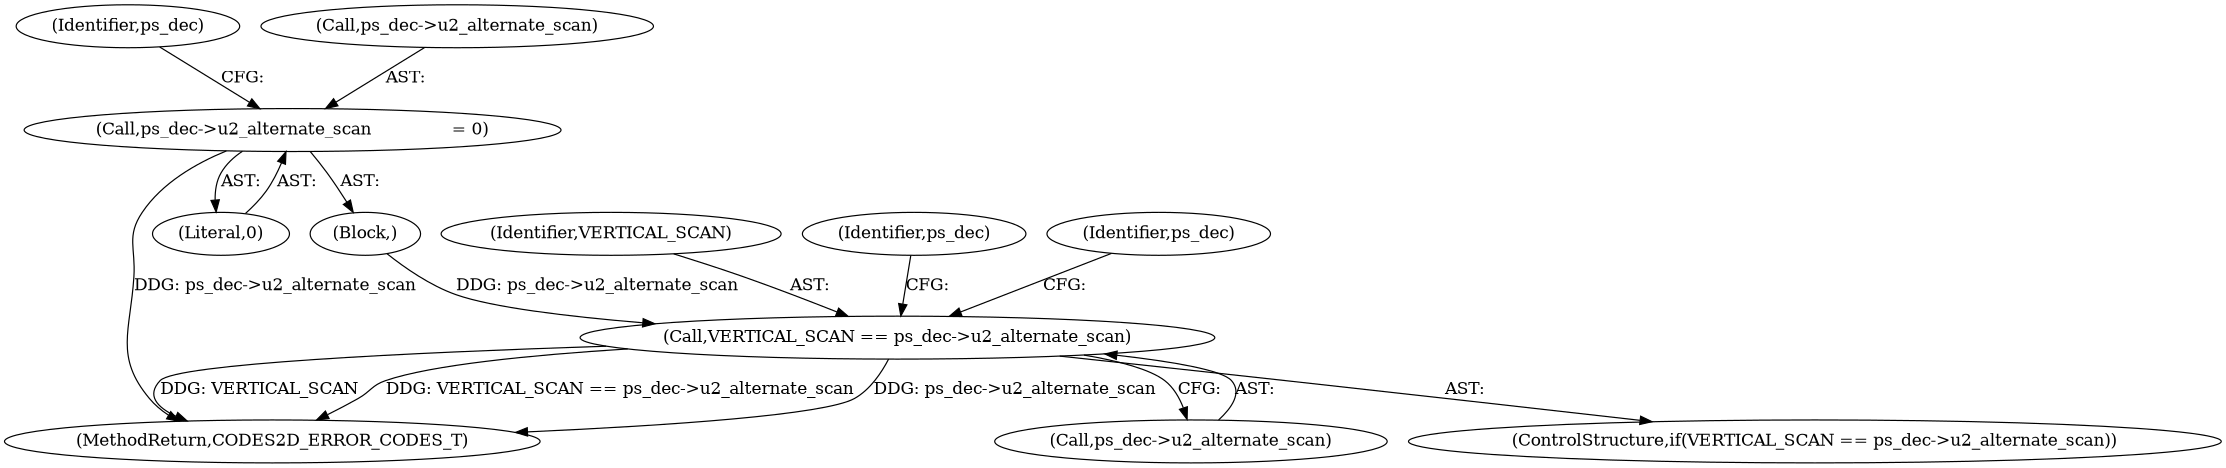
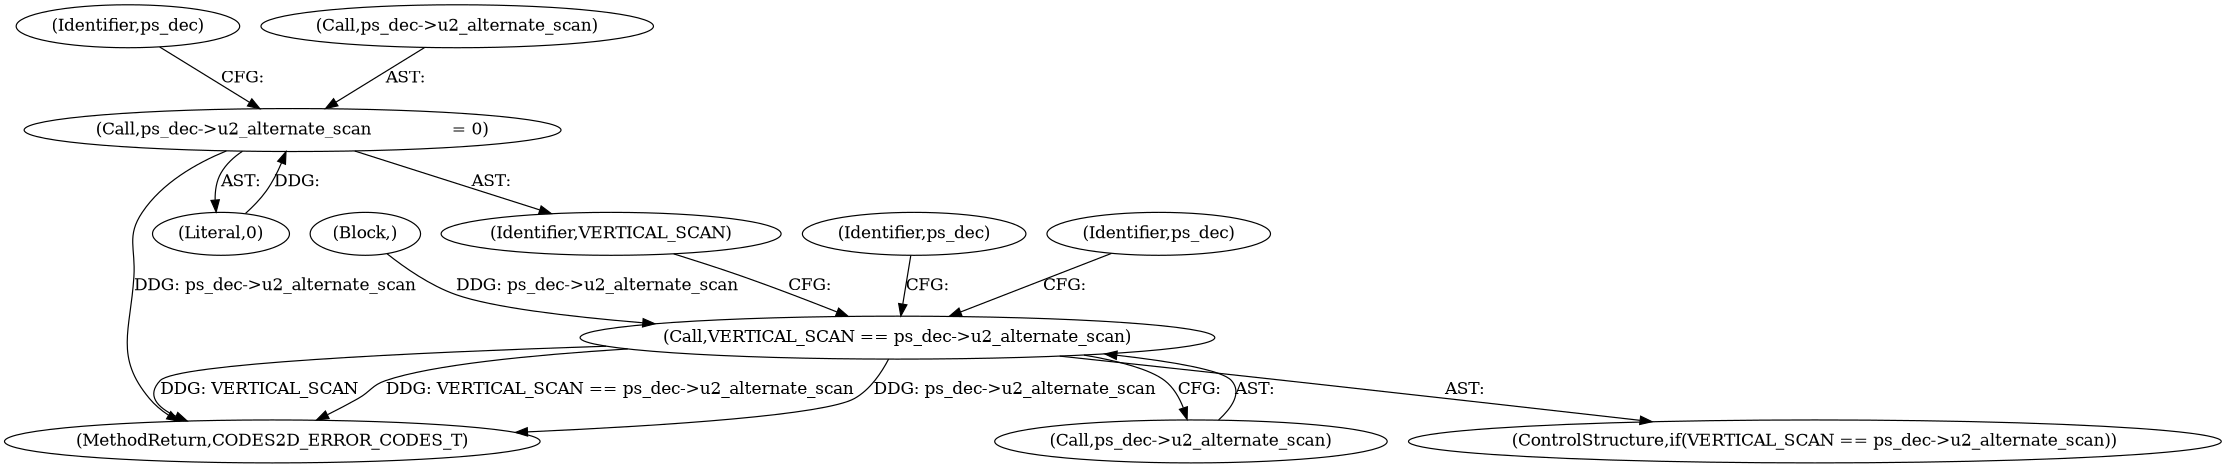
edge "(Call,ps_dec->u2_alternate_scan               = 0)" -> "(Block,)": now "(Call,ps_dec->u2_alternate_scan               = 0)" -> "(Identifier,VERTICAL_SCAN)"
edge "(Literal,0)" -> "(Call,ps_dec->u2_alternate_scan               = 0)": label "AST: " -> "DDG: "
edge "(Identifier,VERTICAL_SCAN)" -> "(Call,VERTICAL_SCAN == ps_dec->u2_alternate_scan)": label "AST: " -> "CFG: "
